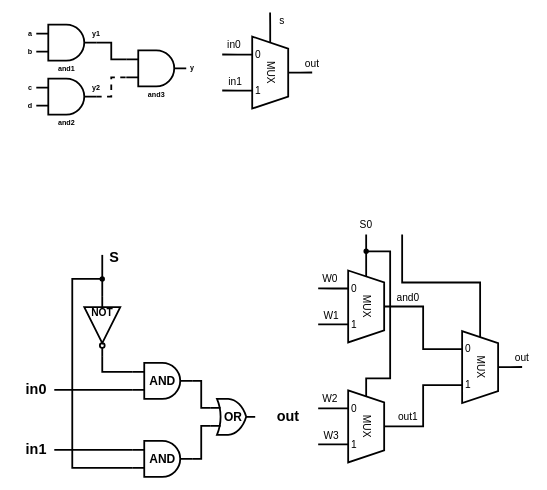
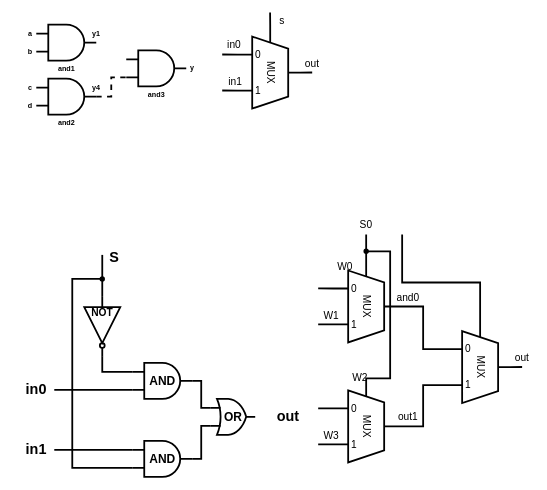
edge "and1" -- "and3": removed
node "y2": label "y2" -> "y4"
node "W0": moved (330, 279) -> (345, 267)
node "W2": moved (330, 399) -> (360, 378)
